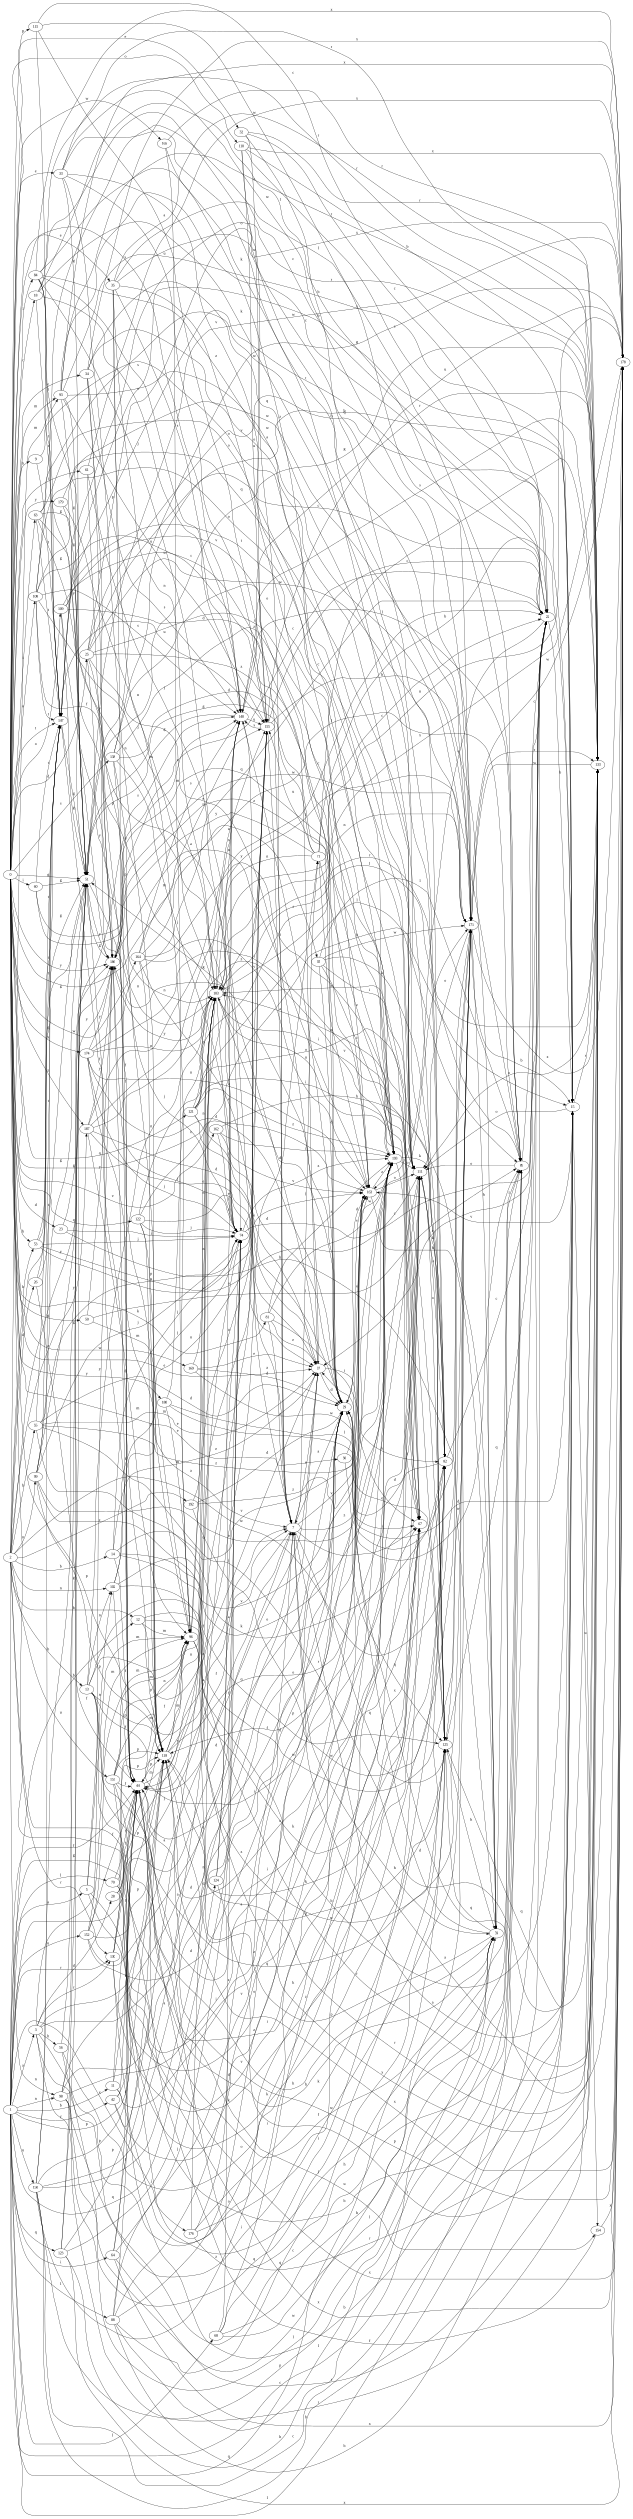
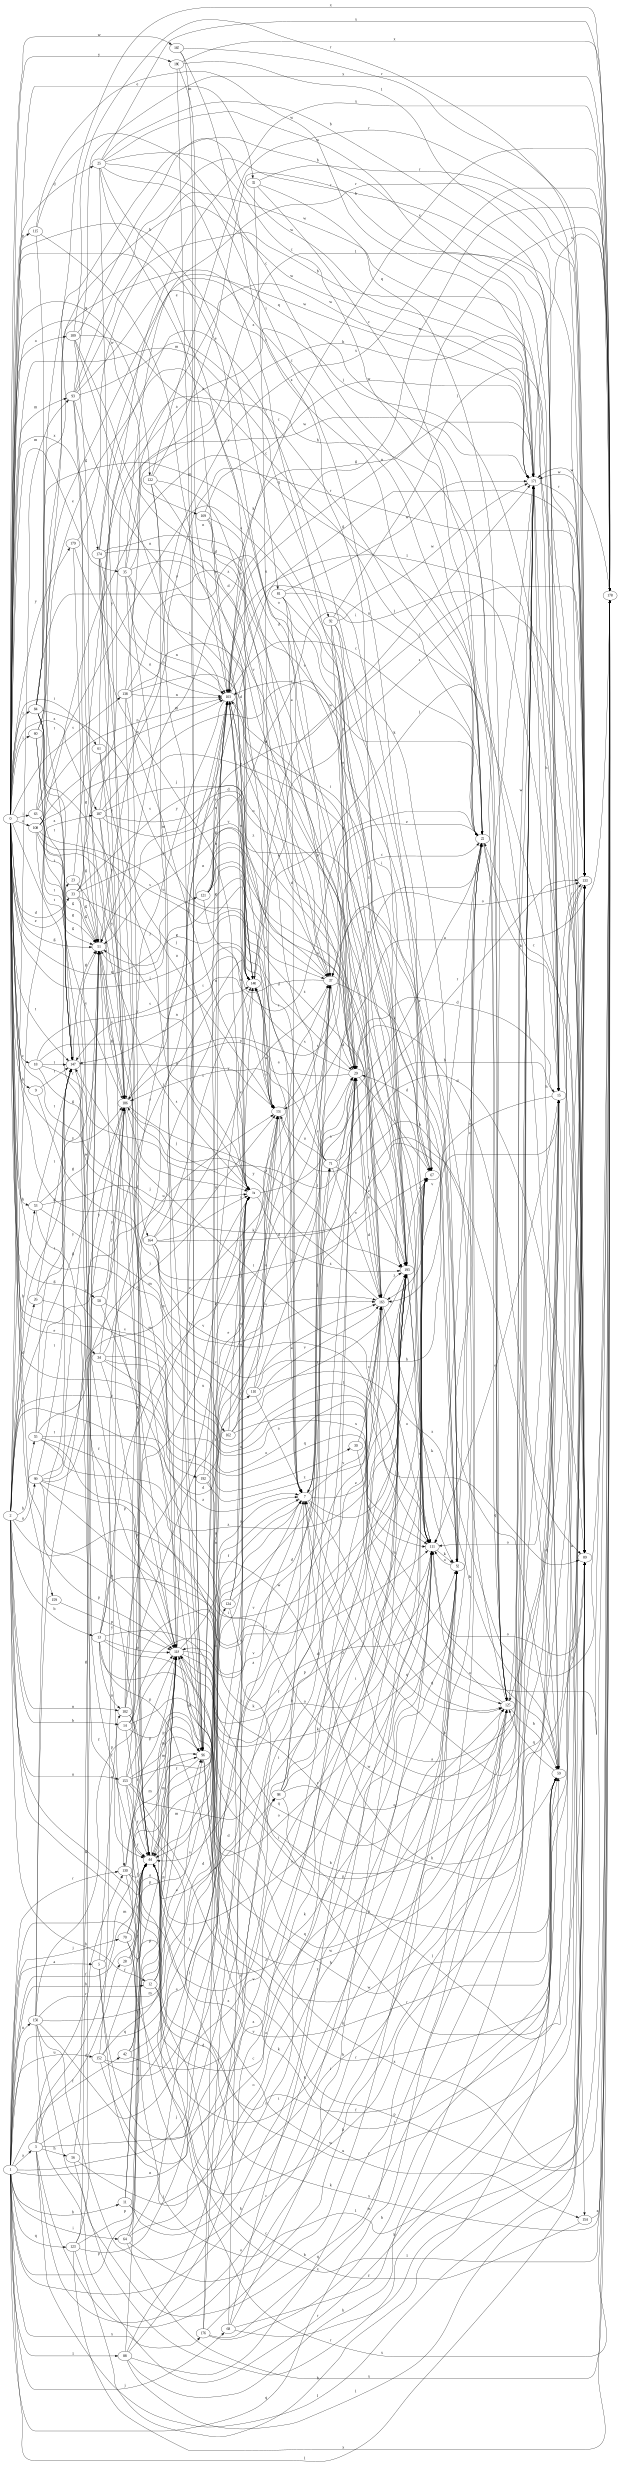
edge "186" -> "140": removed, label "s"
edge "111" -> "125": reversed
edge "98" -> "51": removed, label "g"
node "159": added
edge "88" -> "74": removed, label "j"
edge "3" -> "89": label "p" -> "l"
